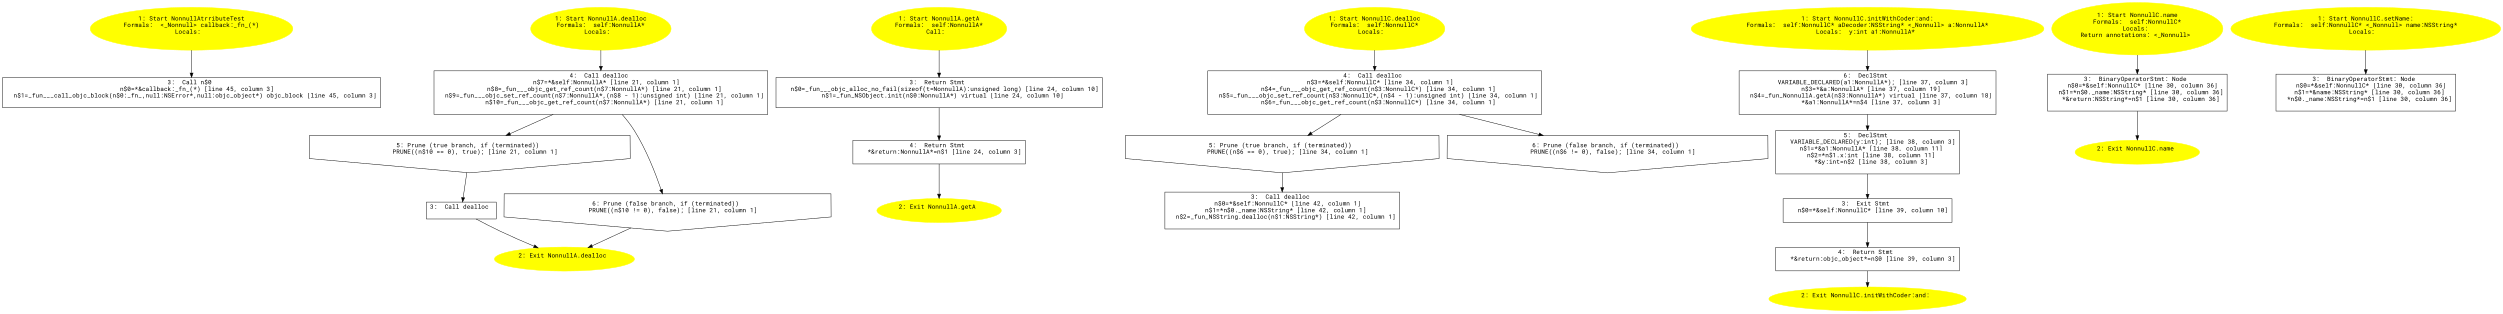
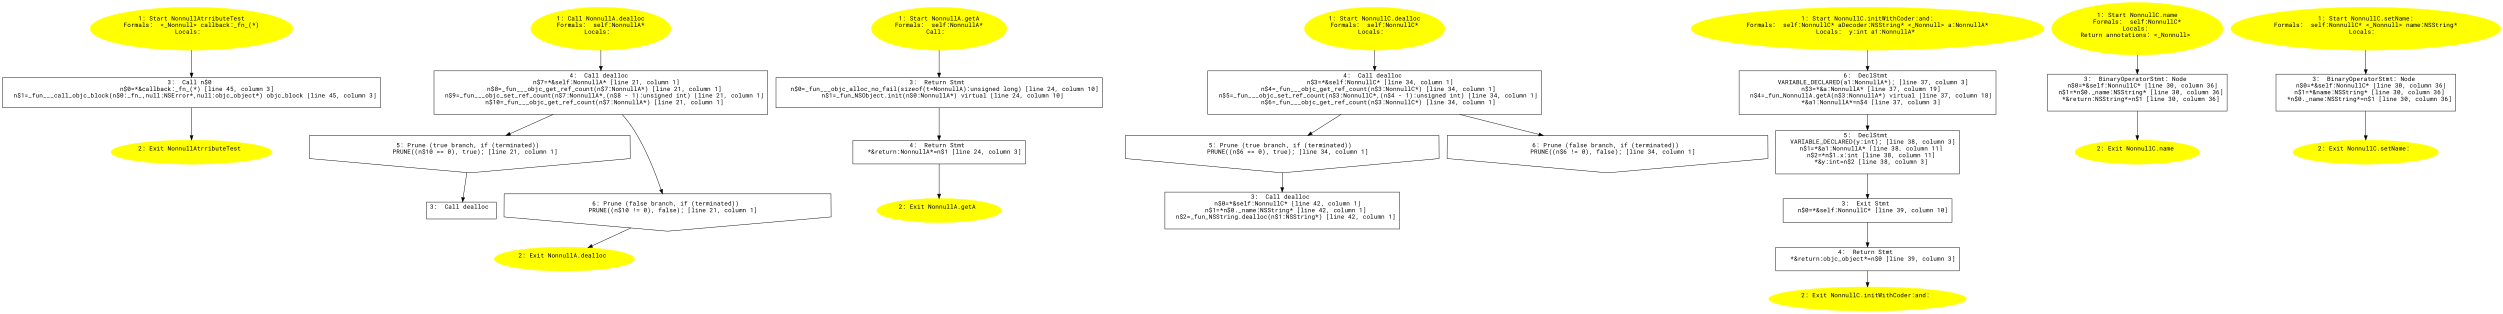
node "1: Start NonnullA.dealloc Formals:  self:NonnullA* Locals:": label "1: Start NonnullA.dealloc Formals:  self:NonnullA* Locals:" -> "1: Call NonnullA.dealloc Formals:  self:NonnullA* Locals:"
node "2: Exit NonnullAtrributeTest": added
node "2: Exit NonnullC.setName:": added
edge "3:  Call dealloc" -> "2: Exit NonnullA.dealloc": removed
